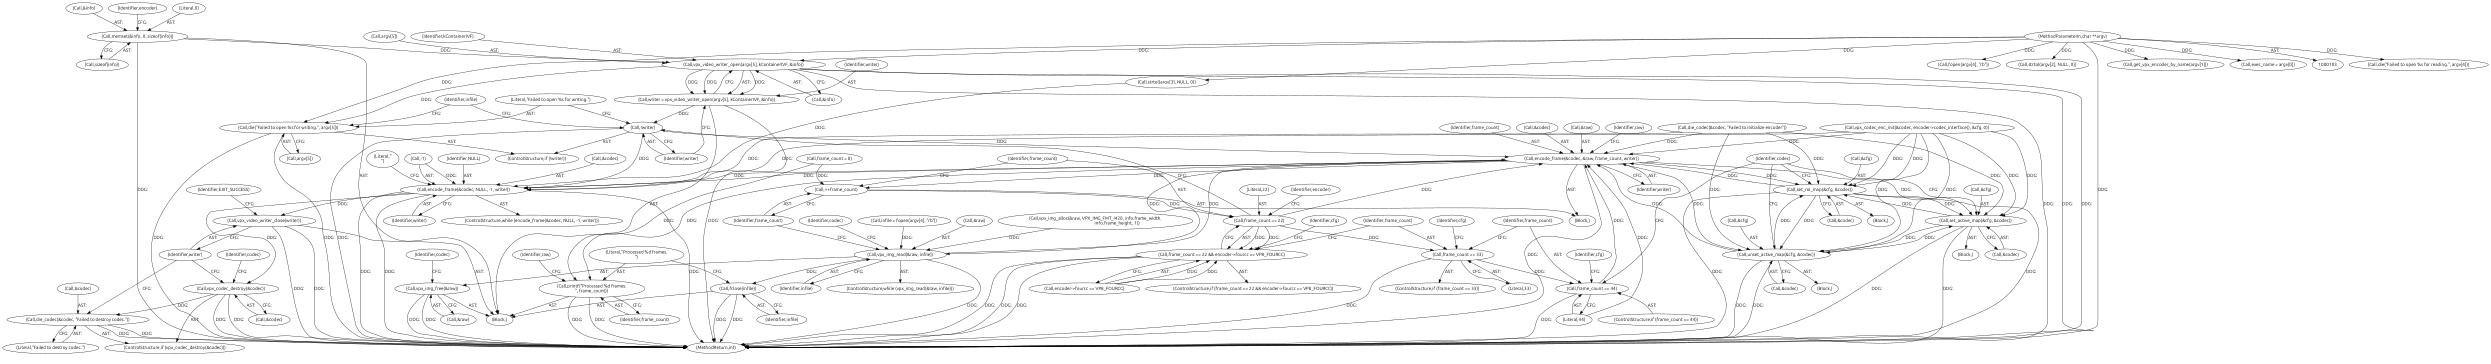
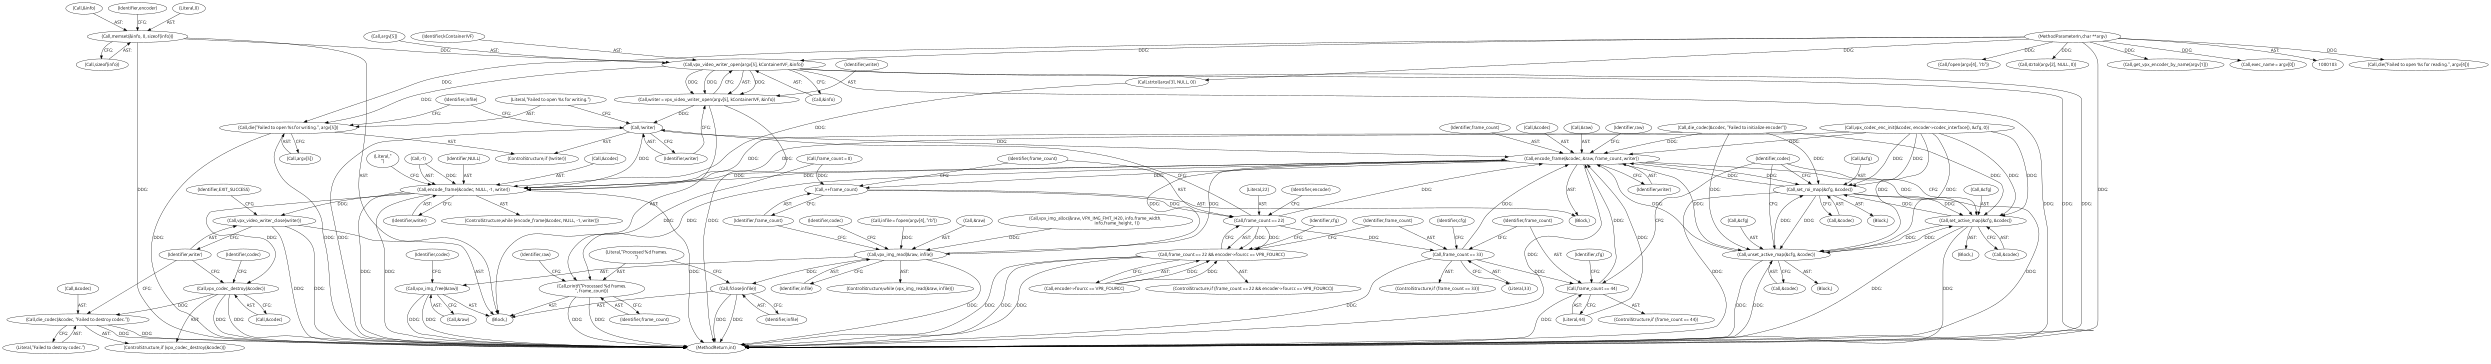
edge "(Call,frame_count == 33)" -> "(Call,encode_frame(&codec, &raw, frame_count, writer))": added, label "DDG:"
edge "(ControlStructure,if (frame_count == 44))" -> "(Call,frame_count == 44)": reversed
